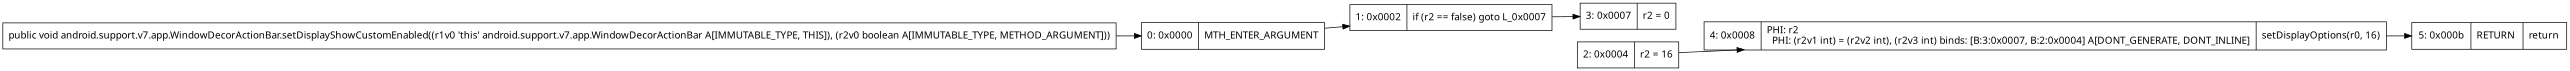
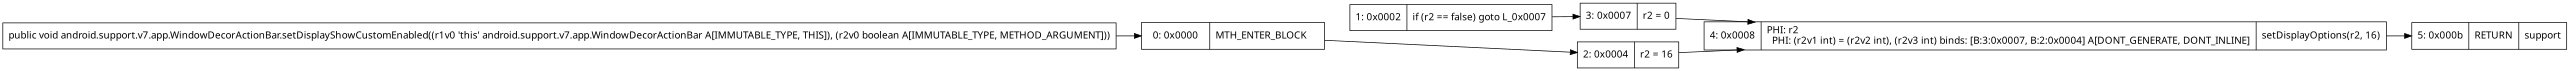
edge "3: 0x0007" -> "4: 0x0008": added
edge "0: 0x0000" -> "1: 0x0002": now "0: 0x0000" -> "2: 0x0004"
node "0: 0x0000": text "MTH_ENTER_ARGUMENT" -> "MTH_ENTER_BLOCK"
node "4: 0x0008": text "setDisplayOptions(r0, 16)" -> "setDisplayOptions(r2, 16)"
node "5: 0x000b": text "return" -> "support"
